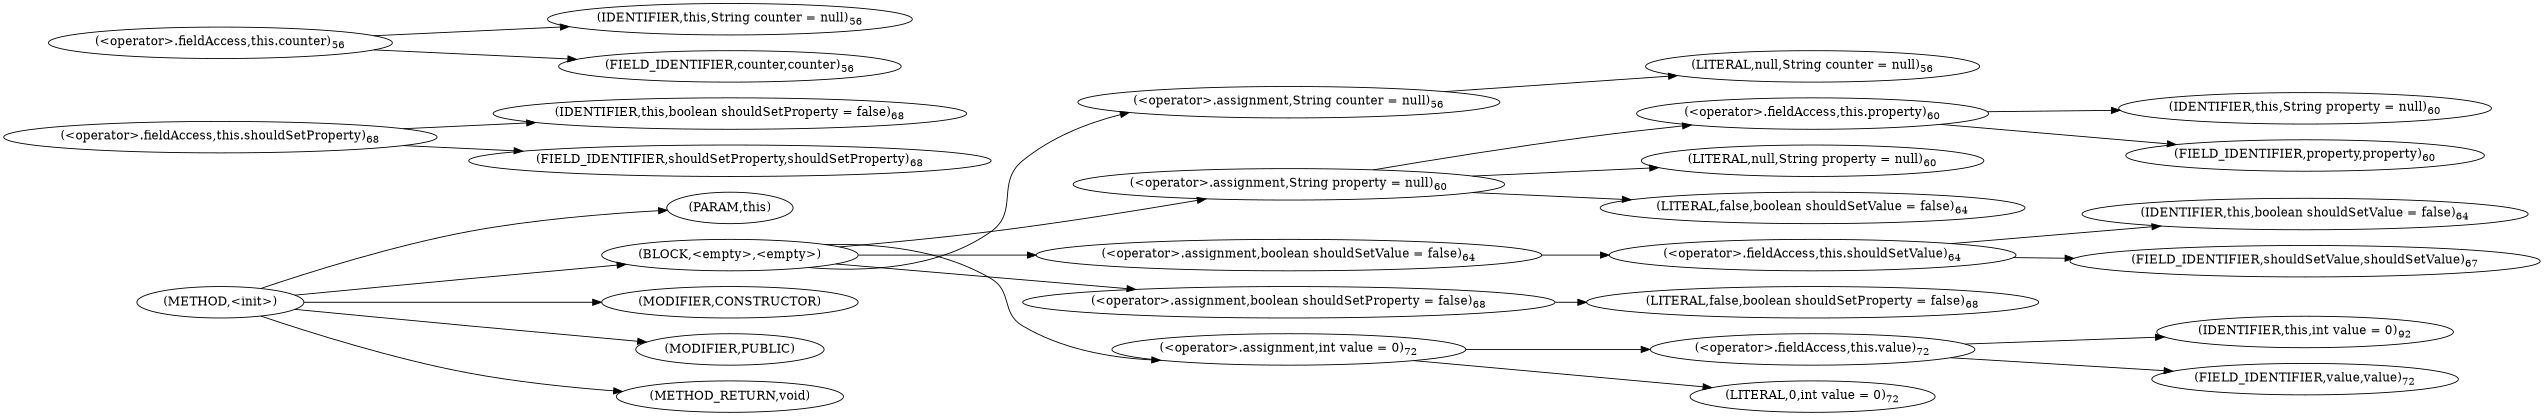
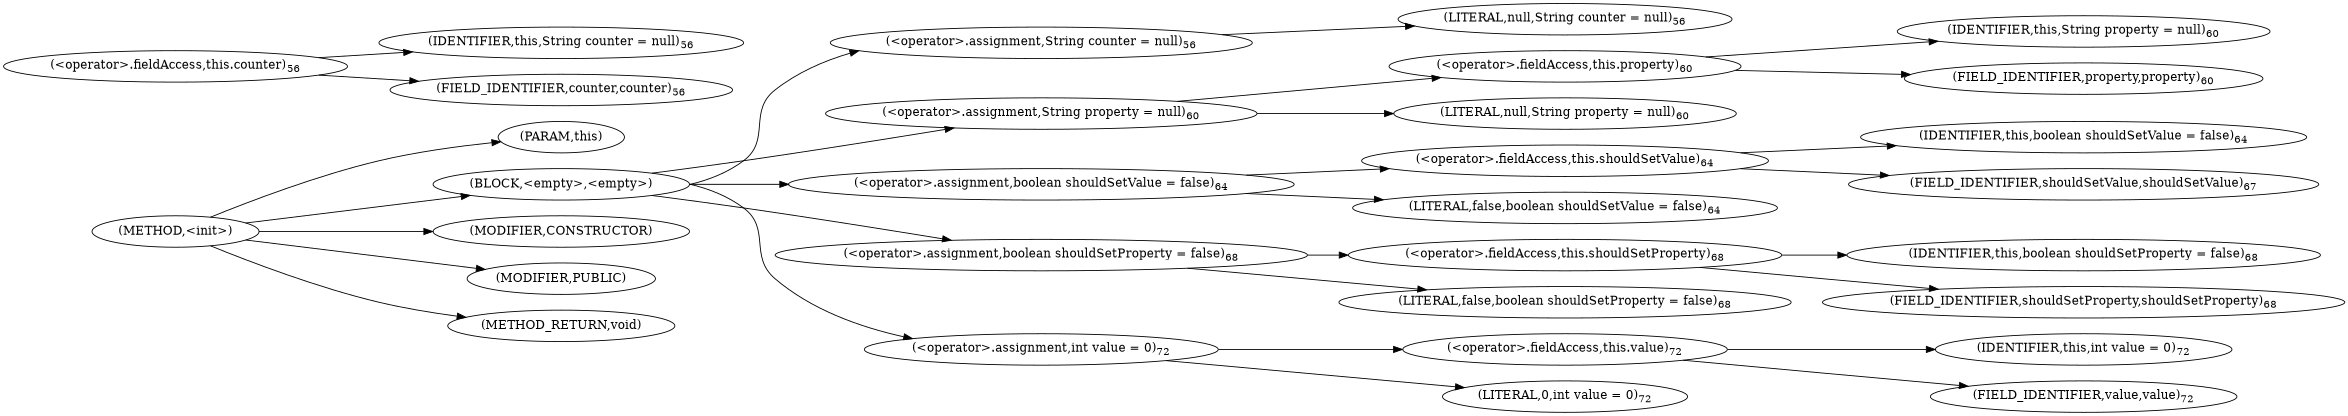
edge "(<operator>.assignment,String property = null)" -> "(LITERAL,false,boolean shouldSetValue = false)": now "(<operator>.assignment,boolean shouldSetValue = false)" -> "(LITERAL,false,boolean shouldSetValue = false)"
edge "(<operator>.assignment,boolean shouldSetProperty = false)" -> "(<operator>.fieldAccess,this.shouldSetProperty)": added
node "(IDENTIFIER,this,int value = 0)": text "92" -> "72"
